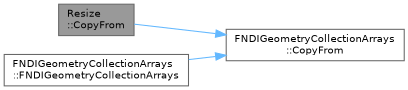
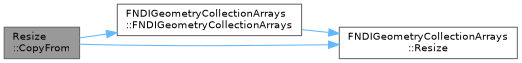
edge "Resize ::CopyFrom" -> "FNDIGeometryCollectionArrays ::FNDIGeometryCollectionArrays": added
node "FNDIGeometryCollectionArrays ::CopyFrom": label "FNDIGeometryCollectionArrays ::CopyFrom" -> "FNDIGeometryCollectionArrays ::Resize"
